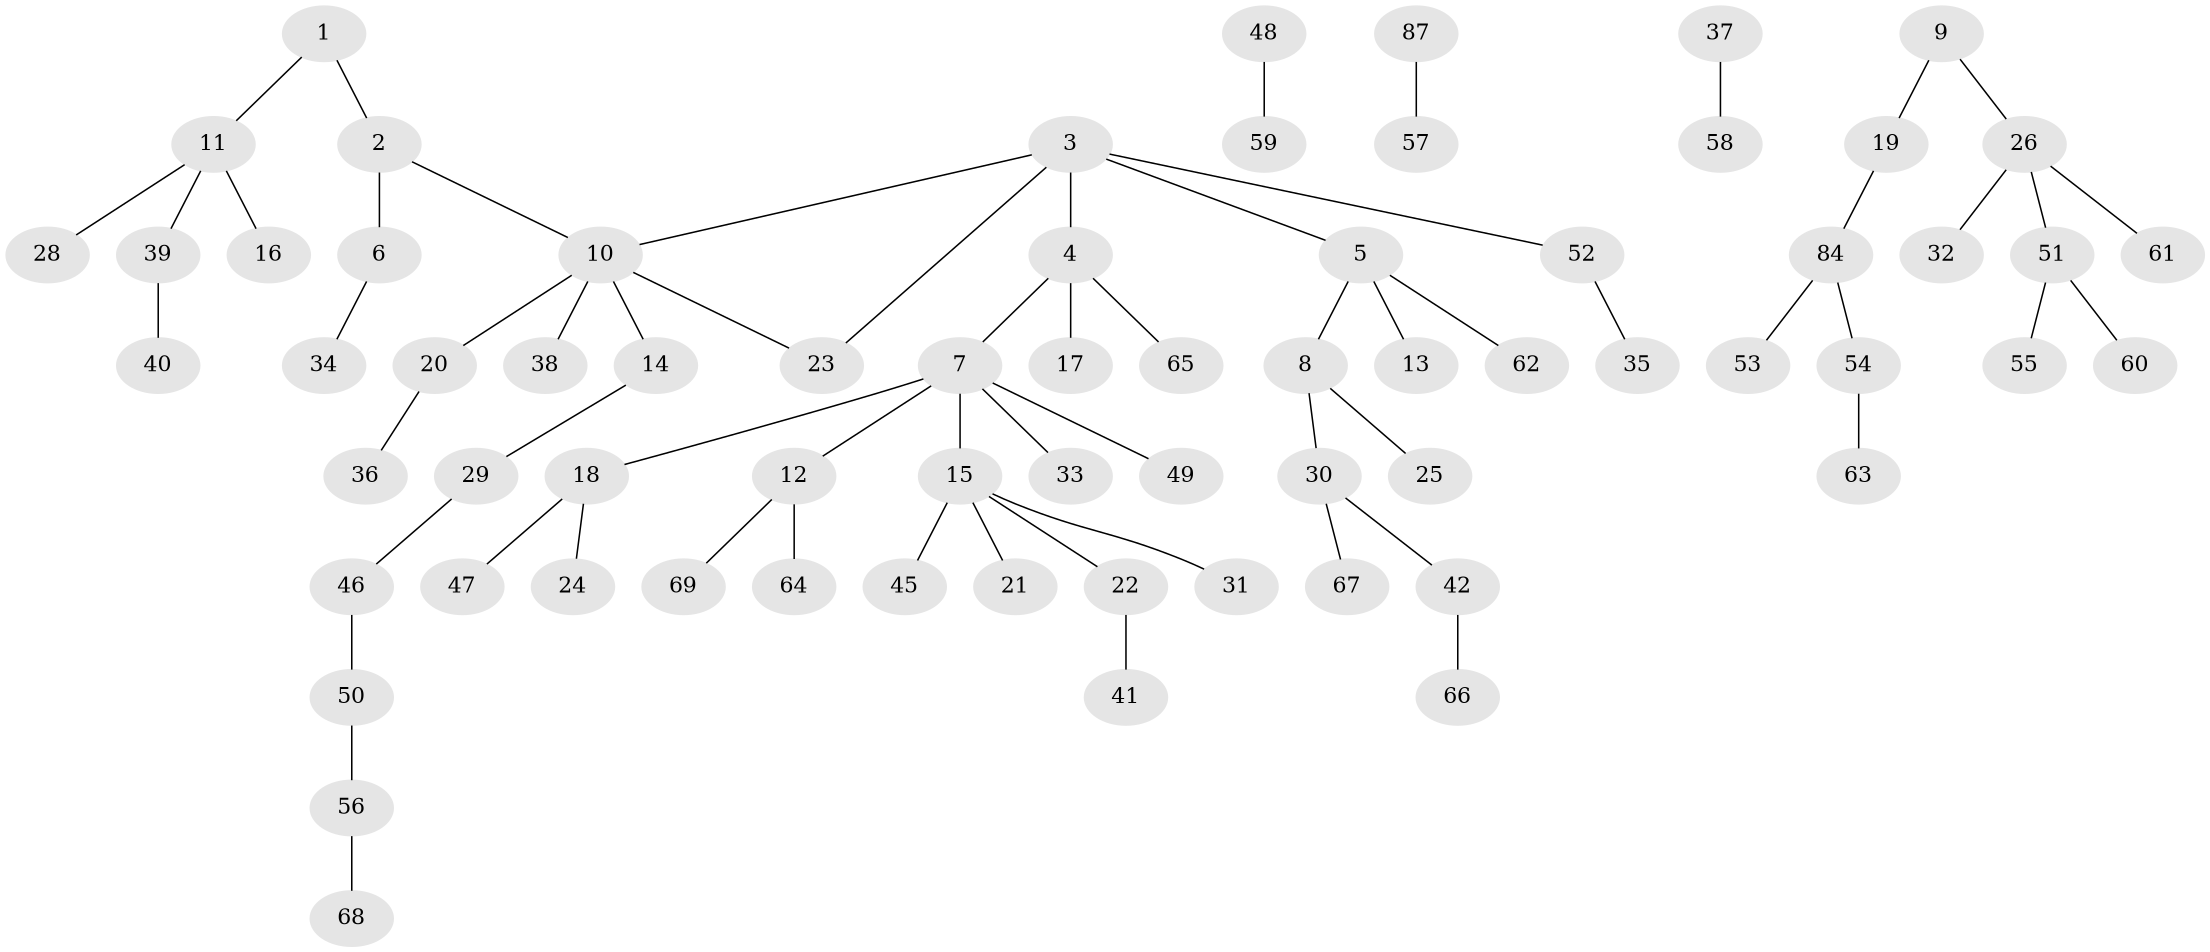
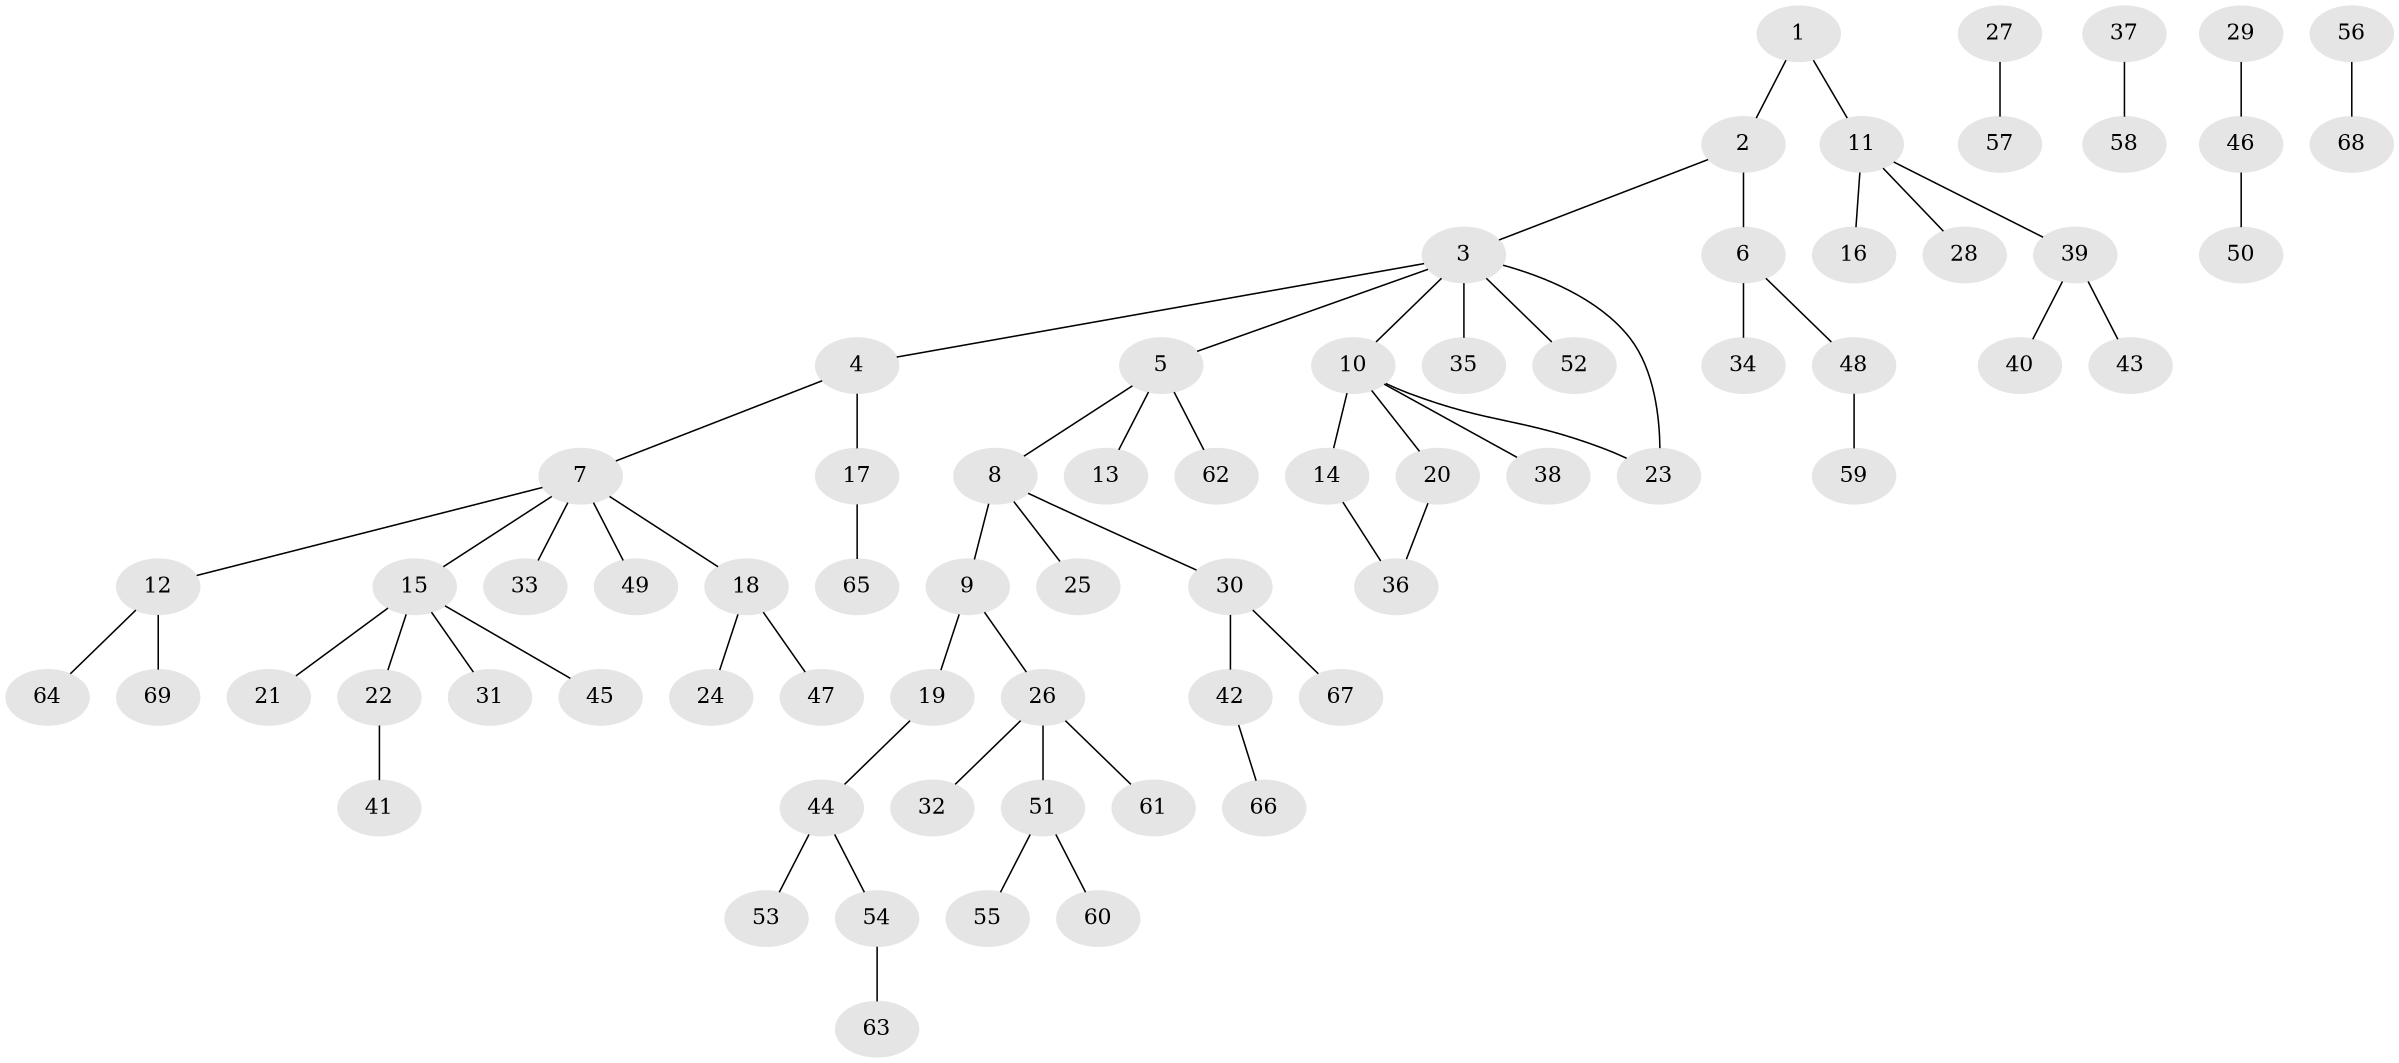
node "87": label "87" -> "27"
edge "2" -- "10": now "2" -- "3"
node "84": label "84" -> "44"
edge "4" -- "65": now "17" -- "65"
edge "52" -- "35": now "3" -- "35"
edge "6" -- "48": added
node "43": added
edge "14" -- "29": now "14" -- "36"
edge "8" -- "9": added
edge "50" -- "56": removed
